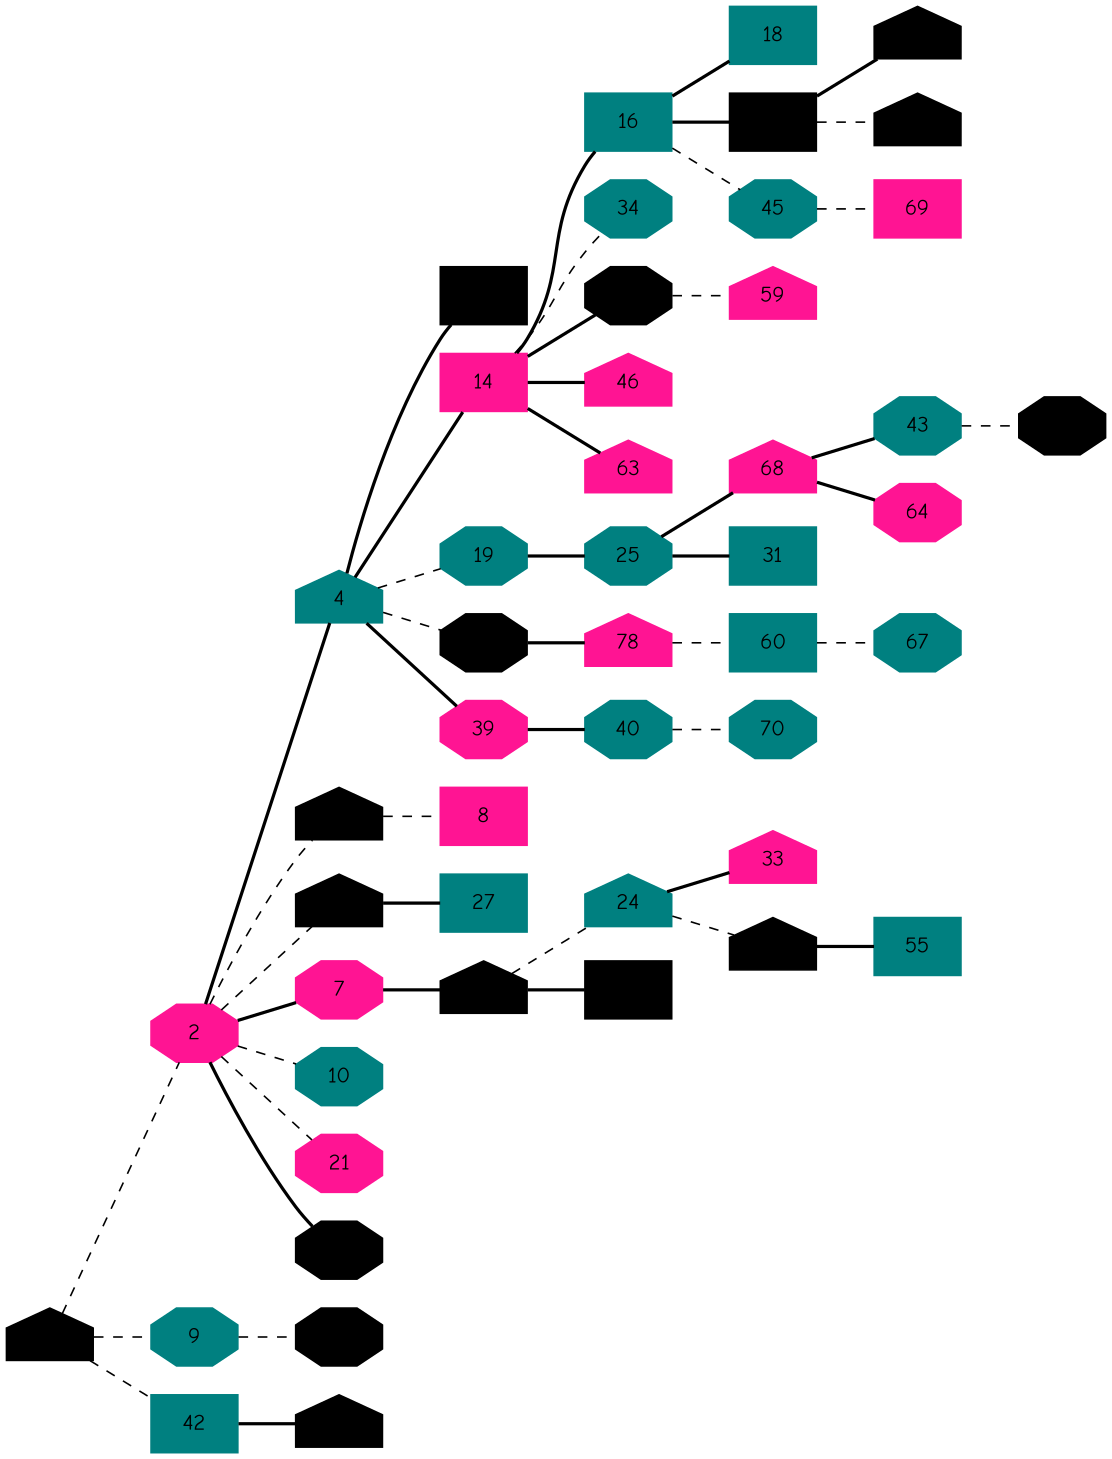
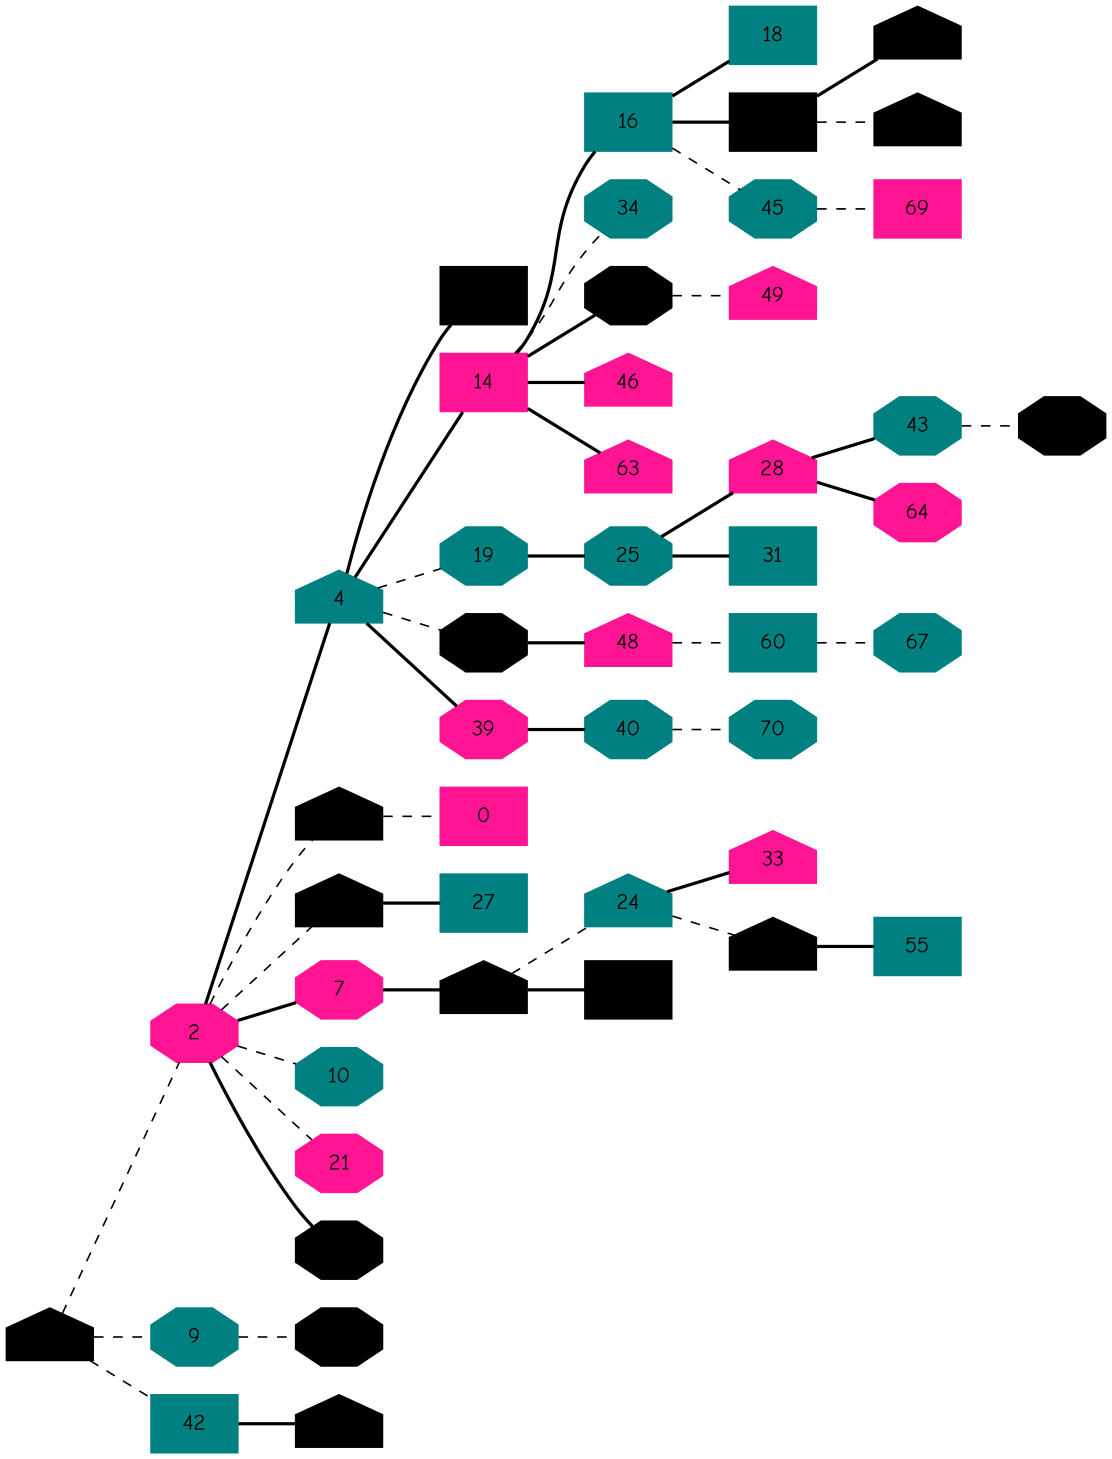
node "59": label "59" -> "49"
node "68": label "68" -> "28"
node "78": label "78" -> "48"
node "8": label "8" -> "0"
